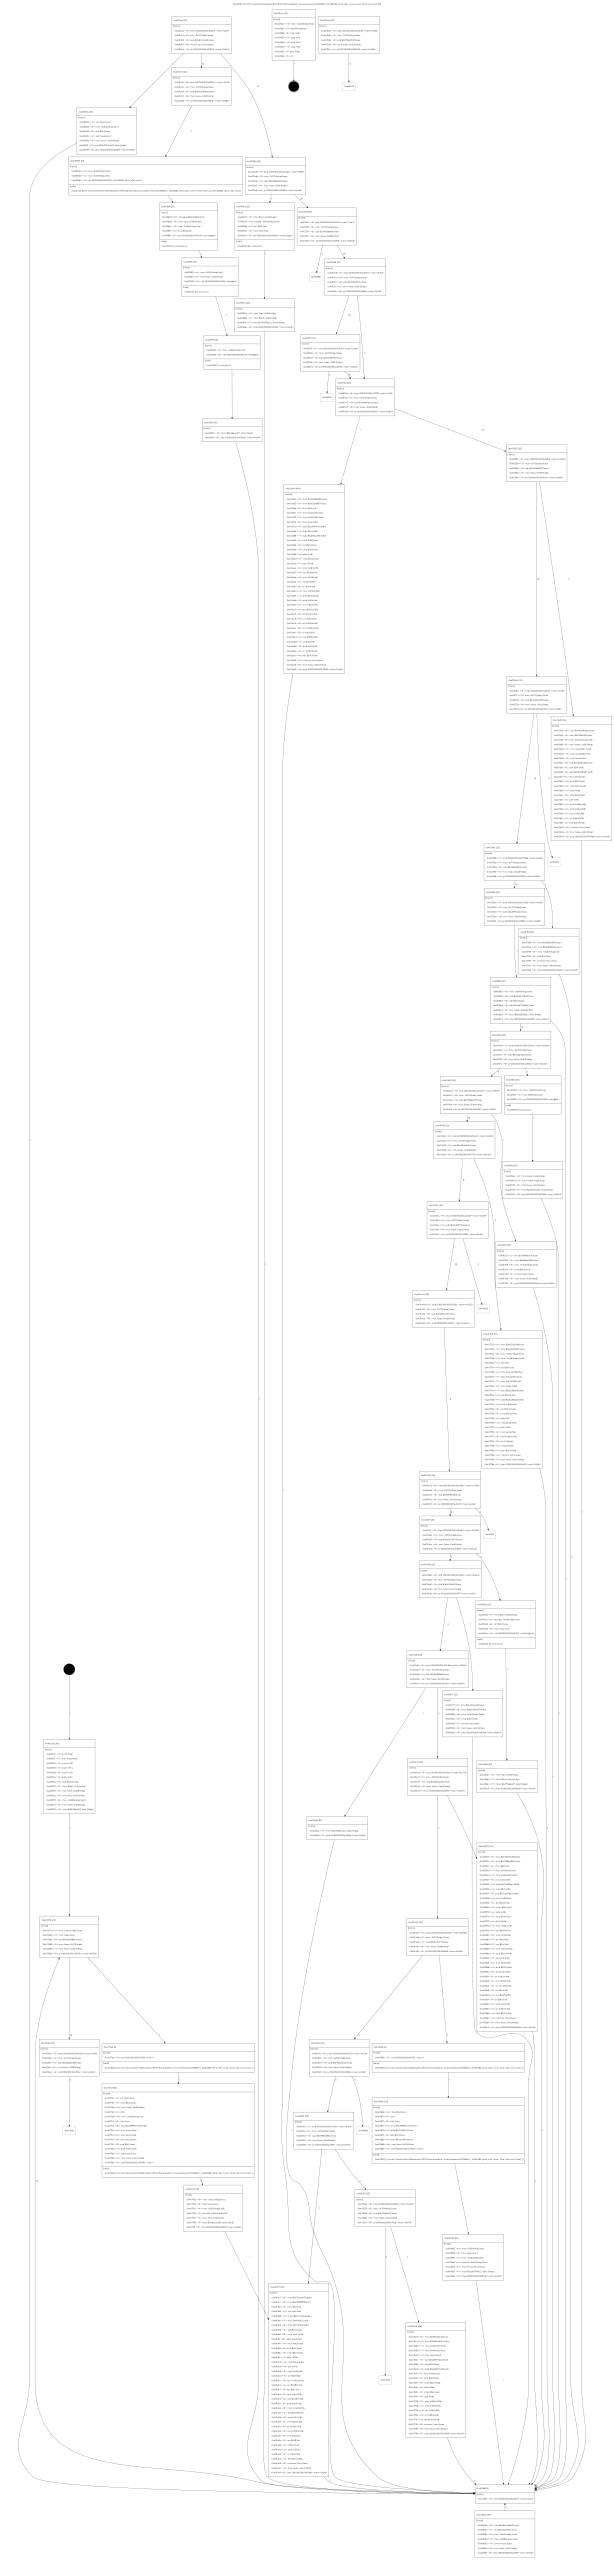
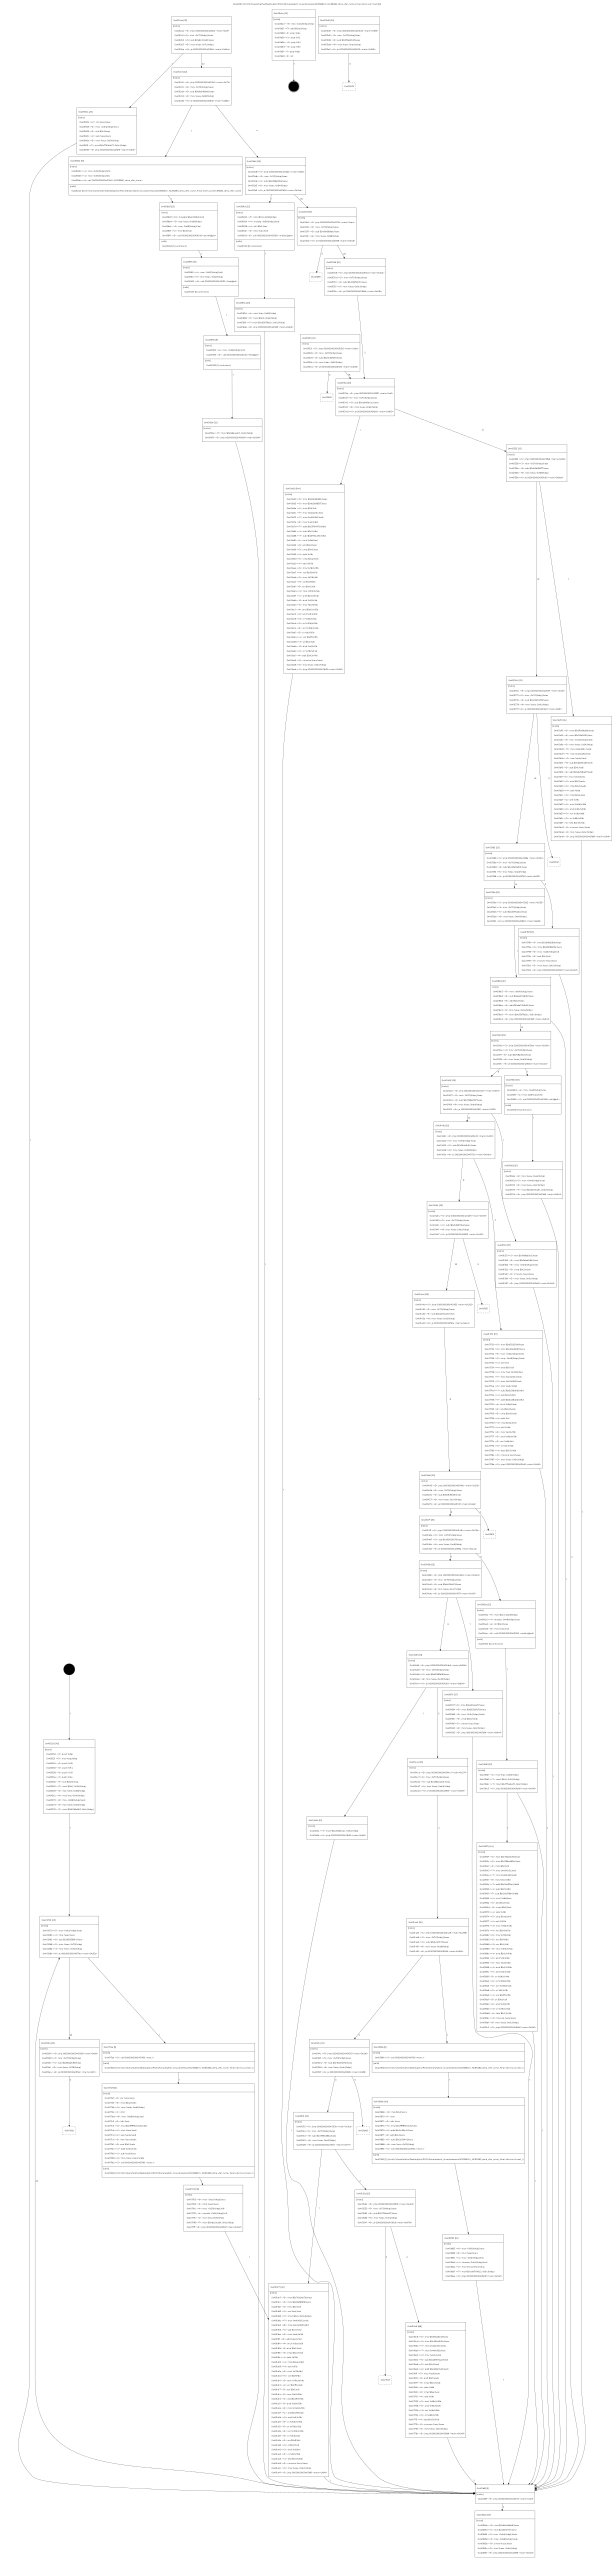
edge "0x4012aa [22]" -> "0x4012d6 [25]": now "0x4012c0 [22]" -> "0x4012d6 [25]"
edge "0x401308 [25]" -> "0x401321 [25]": removed, label "18"
edge "0x4014ca [25]" -> "0x401937 [144]": now "0x4016b1 [23]" -> "0x401937 [144]"
edge "0x40184b [27]" -> "0x401b9f [5]": reversed
